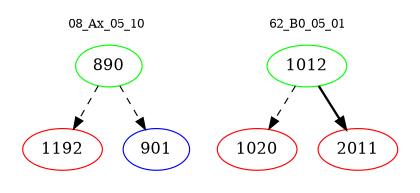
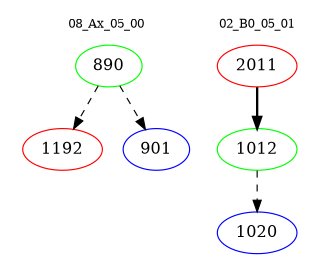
cluster "08_Ax_05_10": label "08_Ax_05_10" -> "08_Ax_05_00"
cluster "62_B0_05_01": label "62_B0_05_01" -> "02_B0_05_01"
edge "1012" -> "2011": reversed
node "1020": color red -> blue
